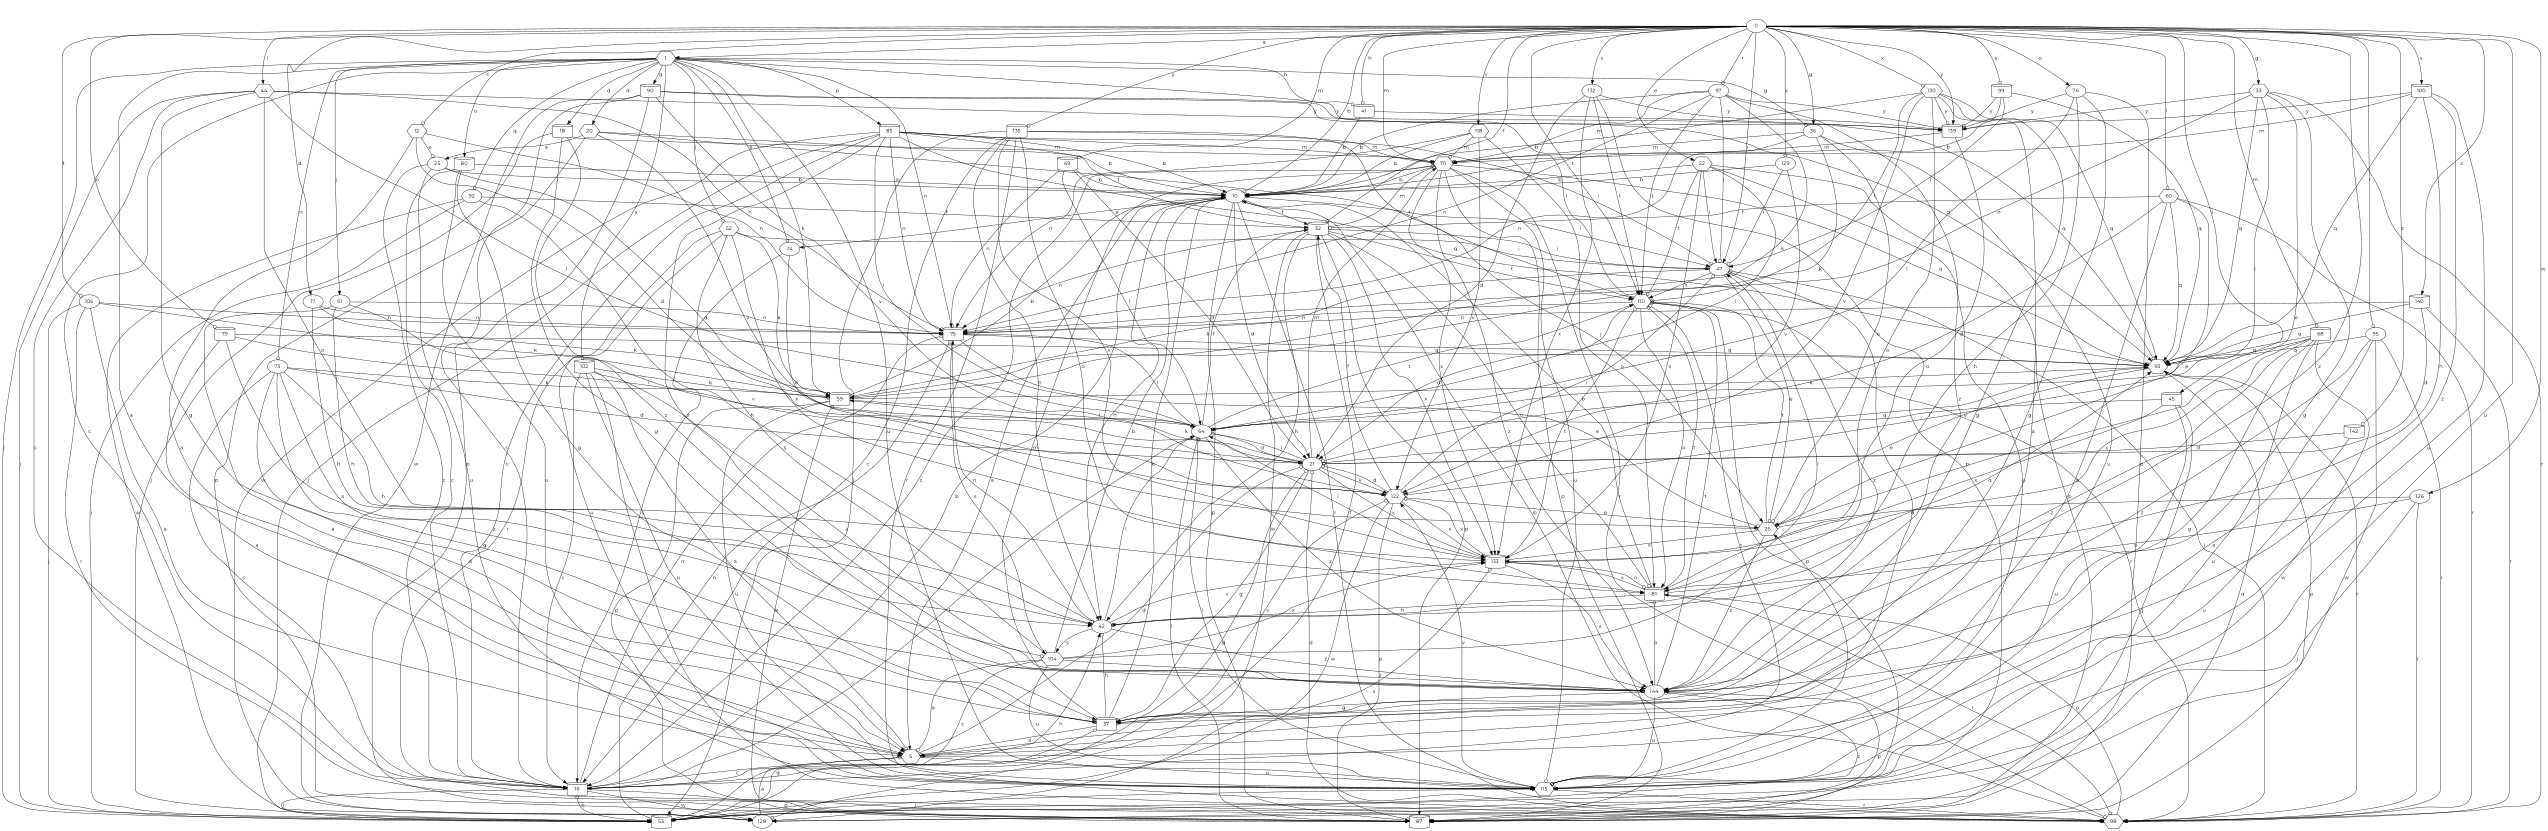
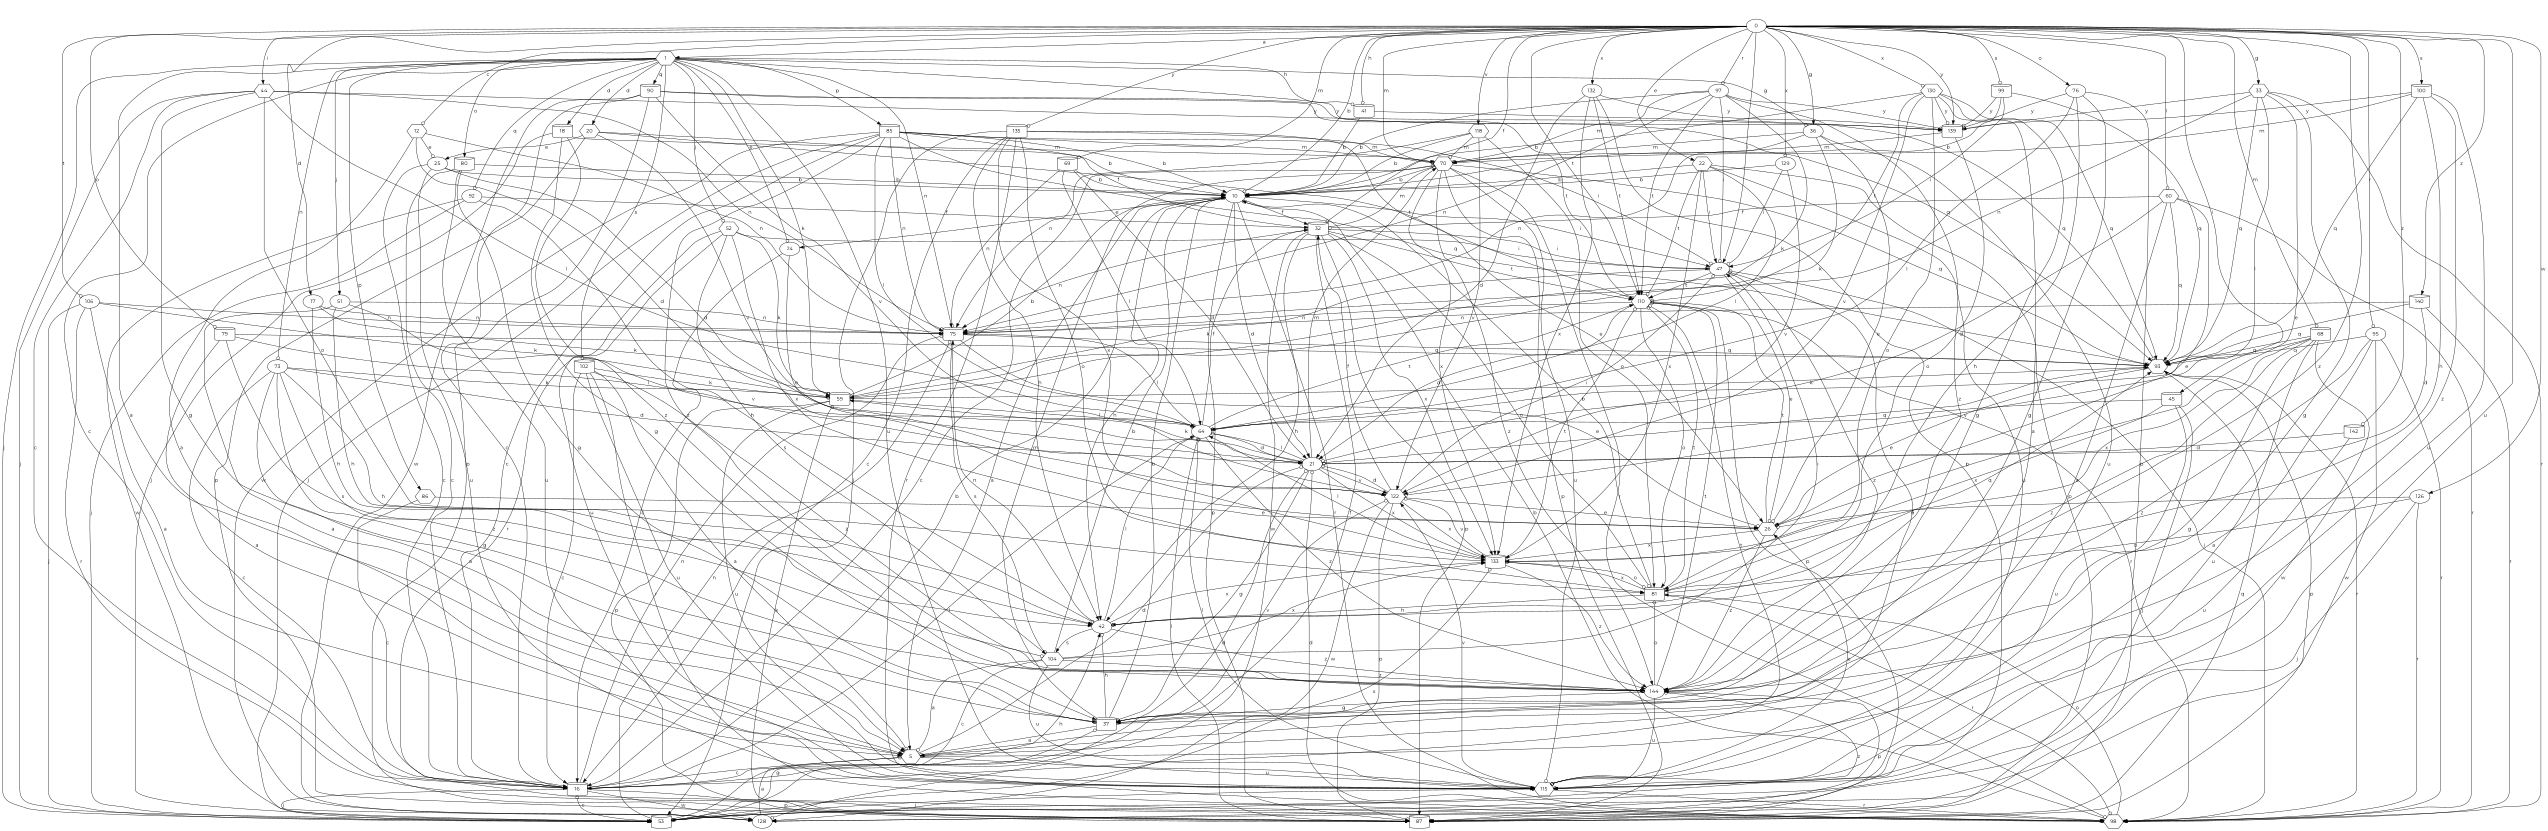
edge "135" -> "26": label "j" -> "e"
node "86": added
